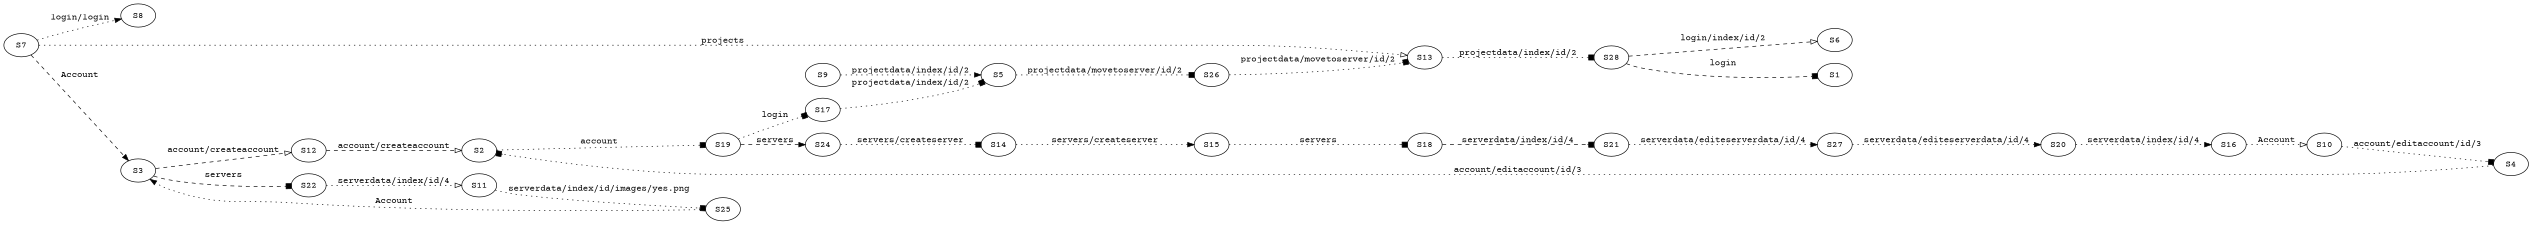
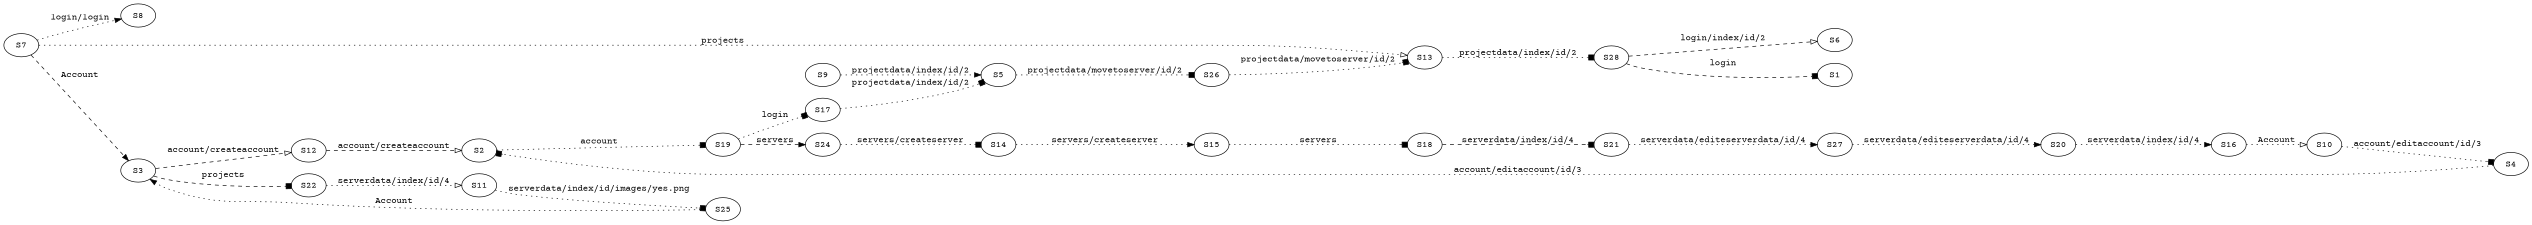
edge "S3" -> "S22": label "servers" -> "projects"
